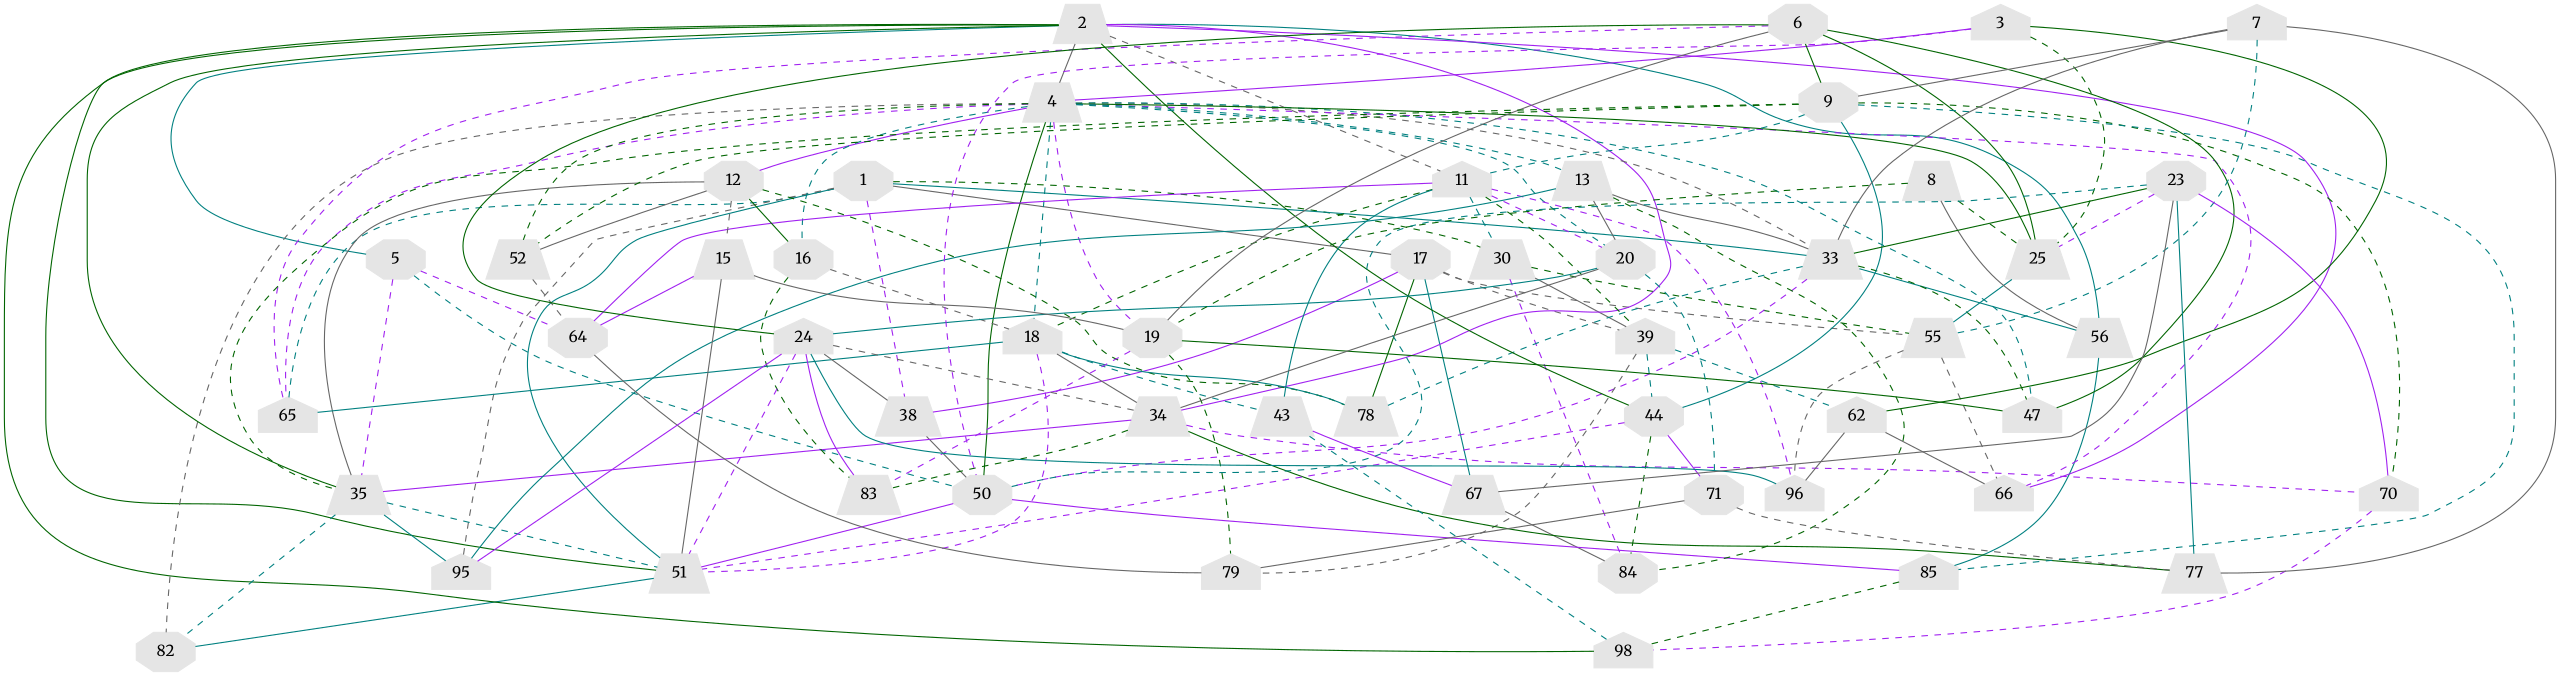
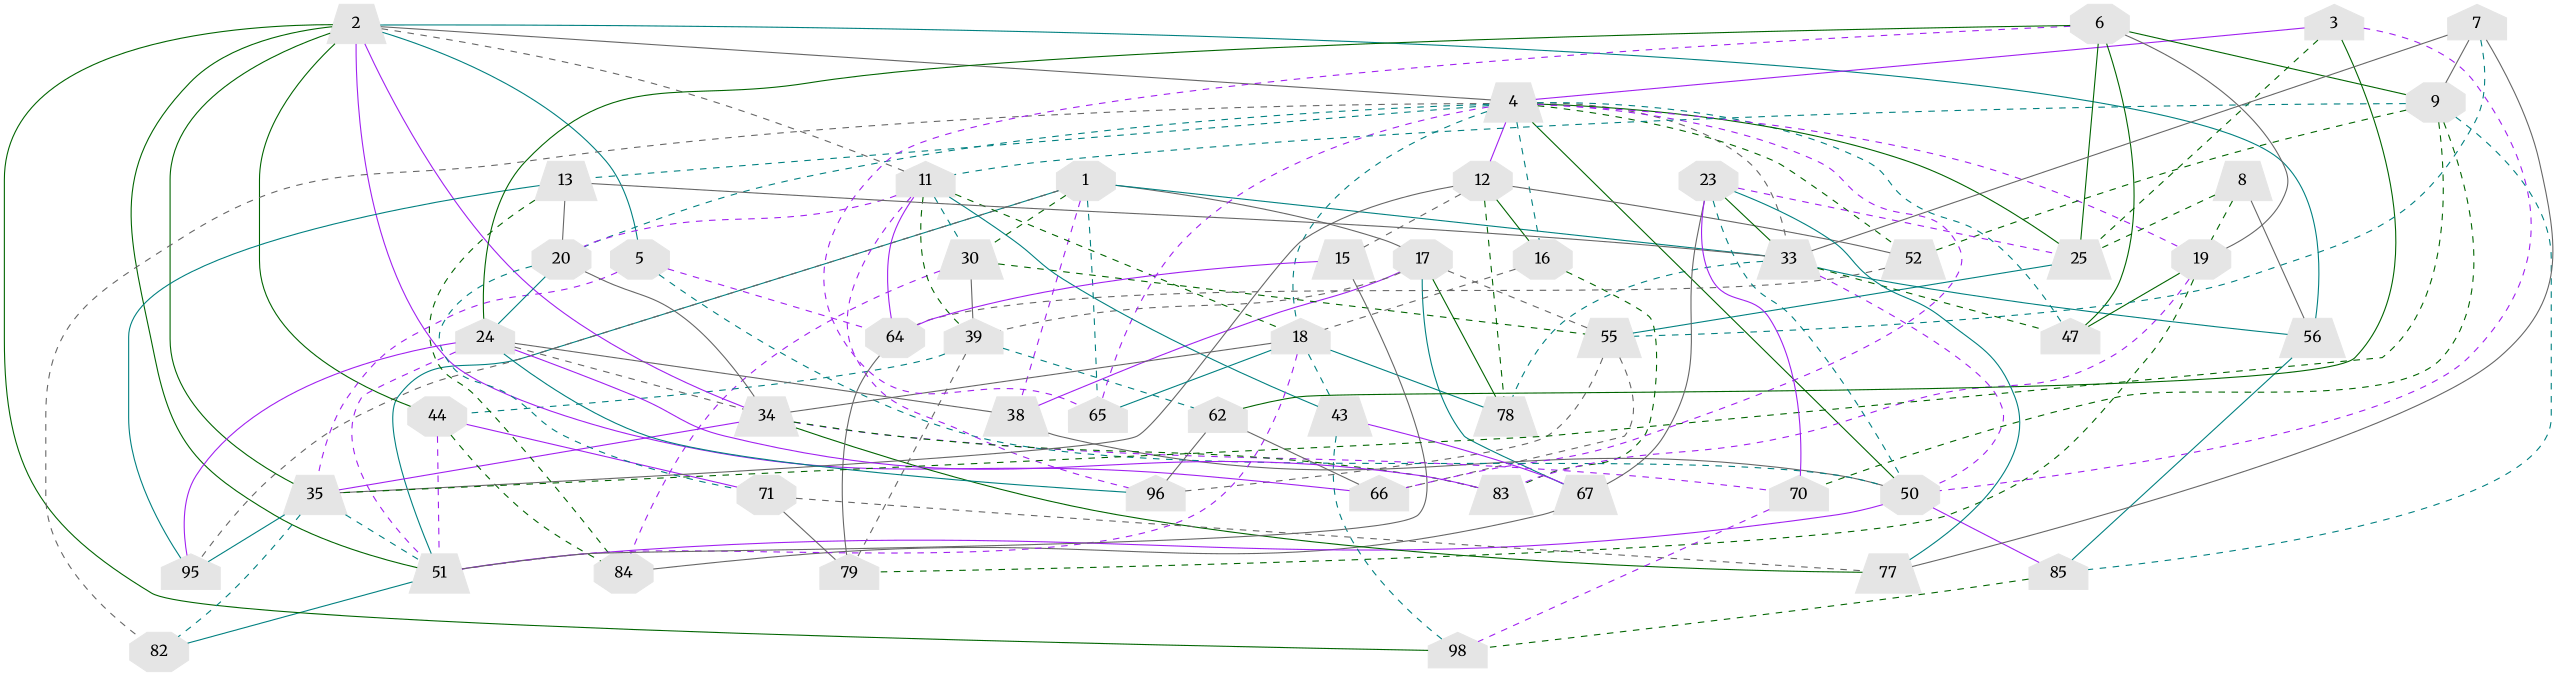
edge "15" -- "19": removed
edge "9" -- "44": removed
